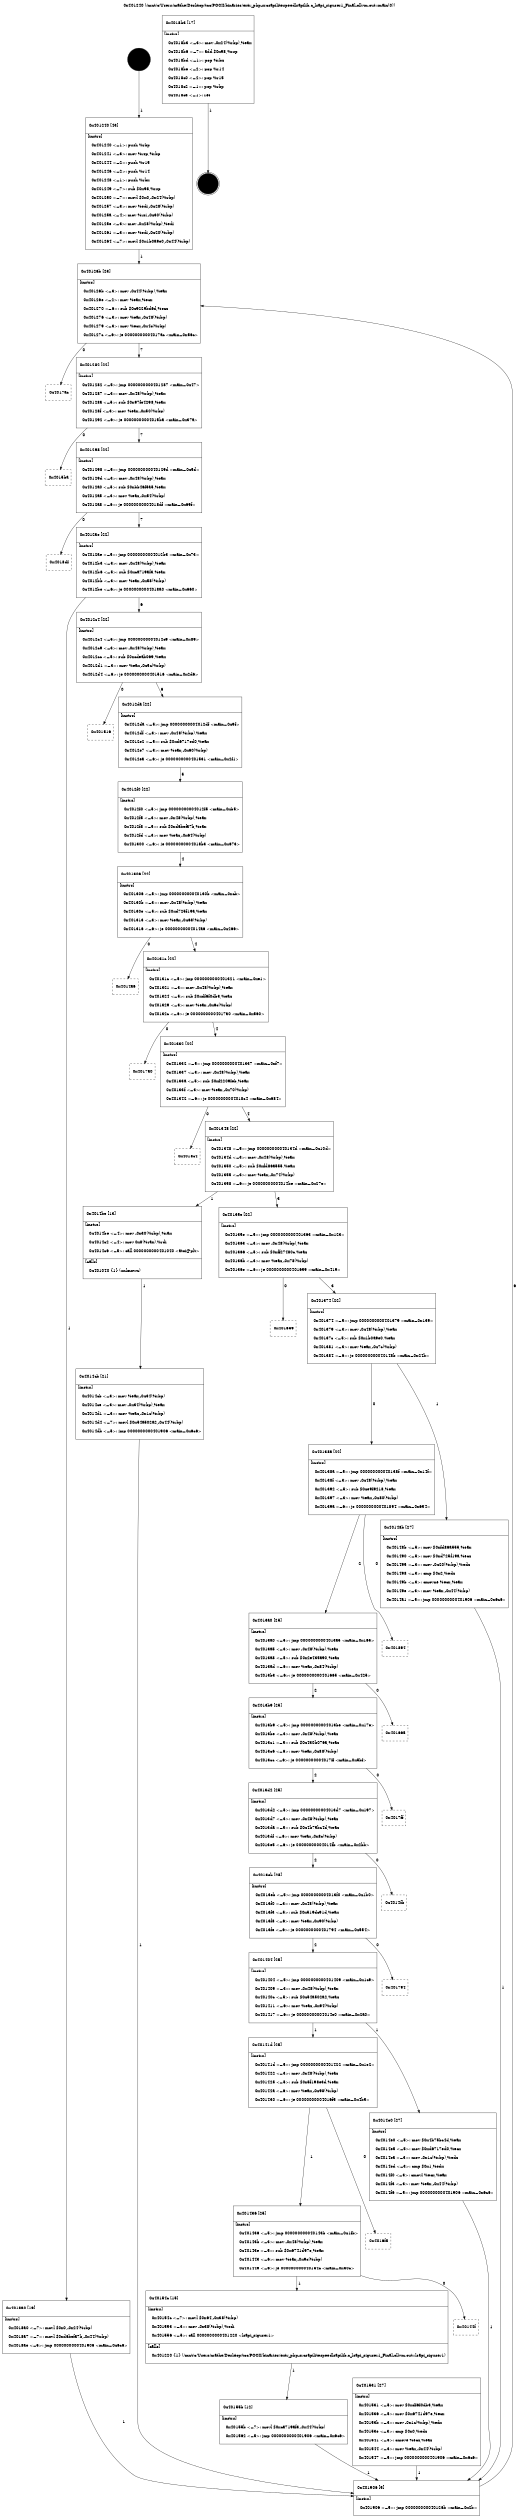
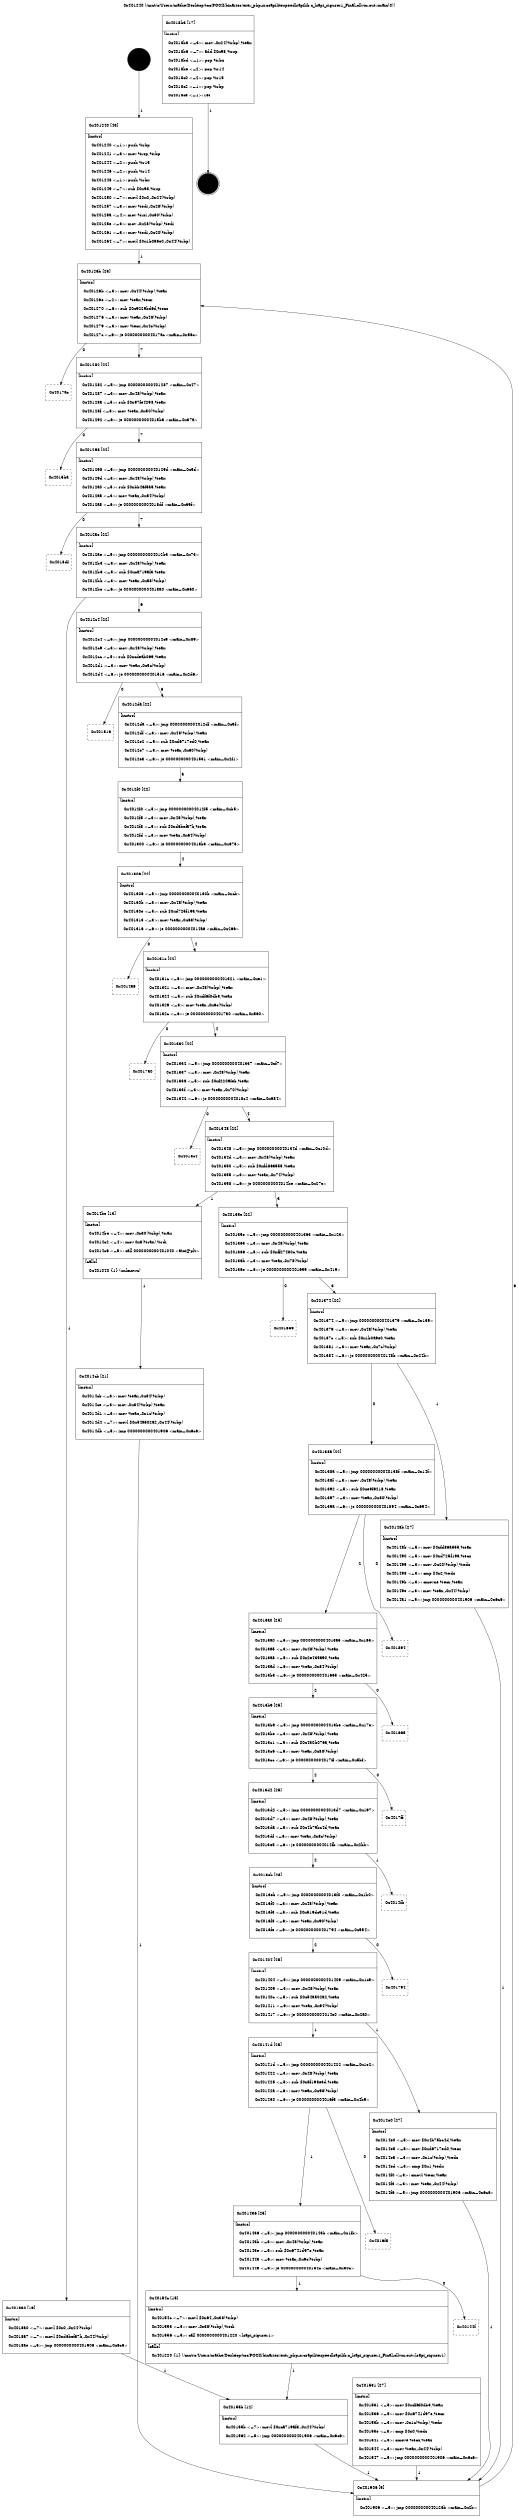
edge "0x4013d2 [25]" -> "0x4014fb": label " 0" -> " 1"
edge "0x4018a0 [19]" -> "0x401906 [5]": now "0x4018a0 [19]" -> "0x40155b [12]"
